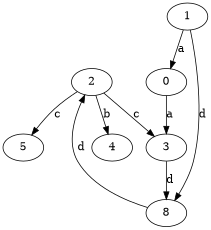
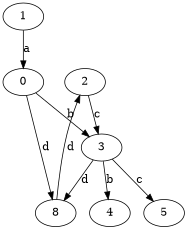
edge "2" -> "5": now "3" -> "5"
edge "2" -> "4": now "3" -> "4"
edge "1" -> "8": now "0" -> "8"
edge "0" -> "3": label "a" -> "b"
